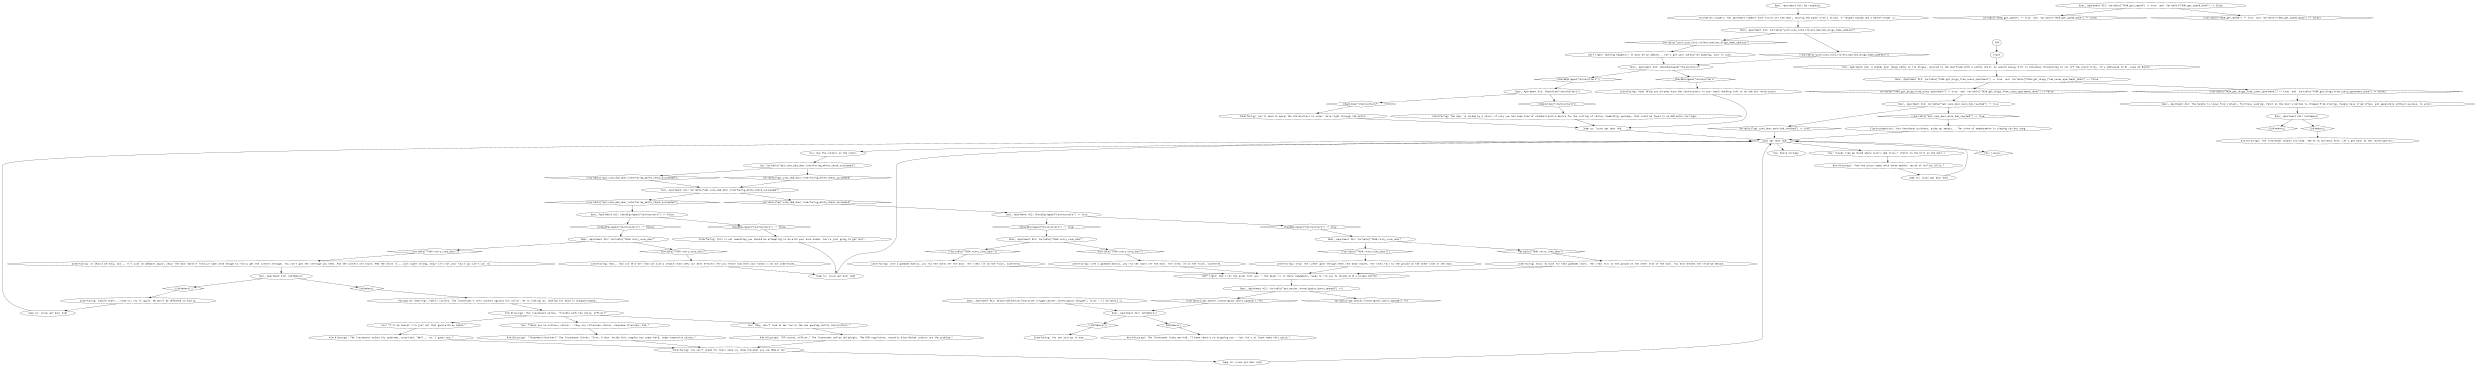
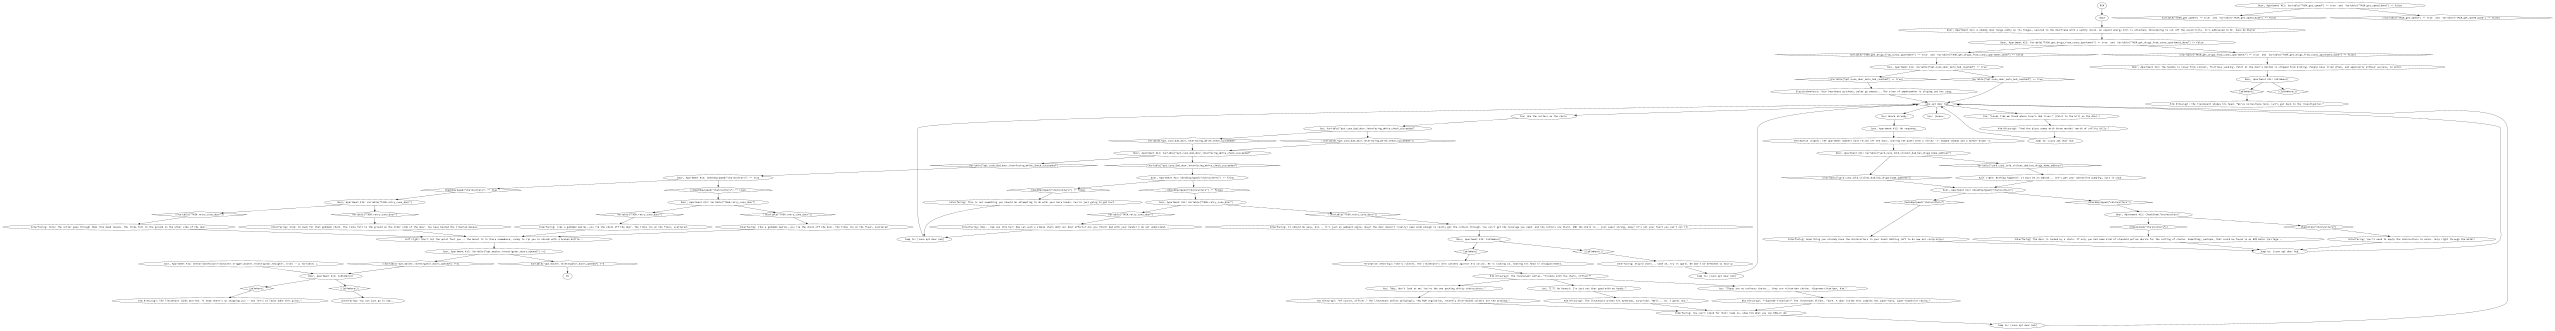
edge "You: Knock already." -> "Door, Apartment #12: No response.": added
node "You: [Leave.]": shape diamond -> ellipse
node "95": added
